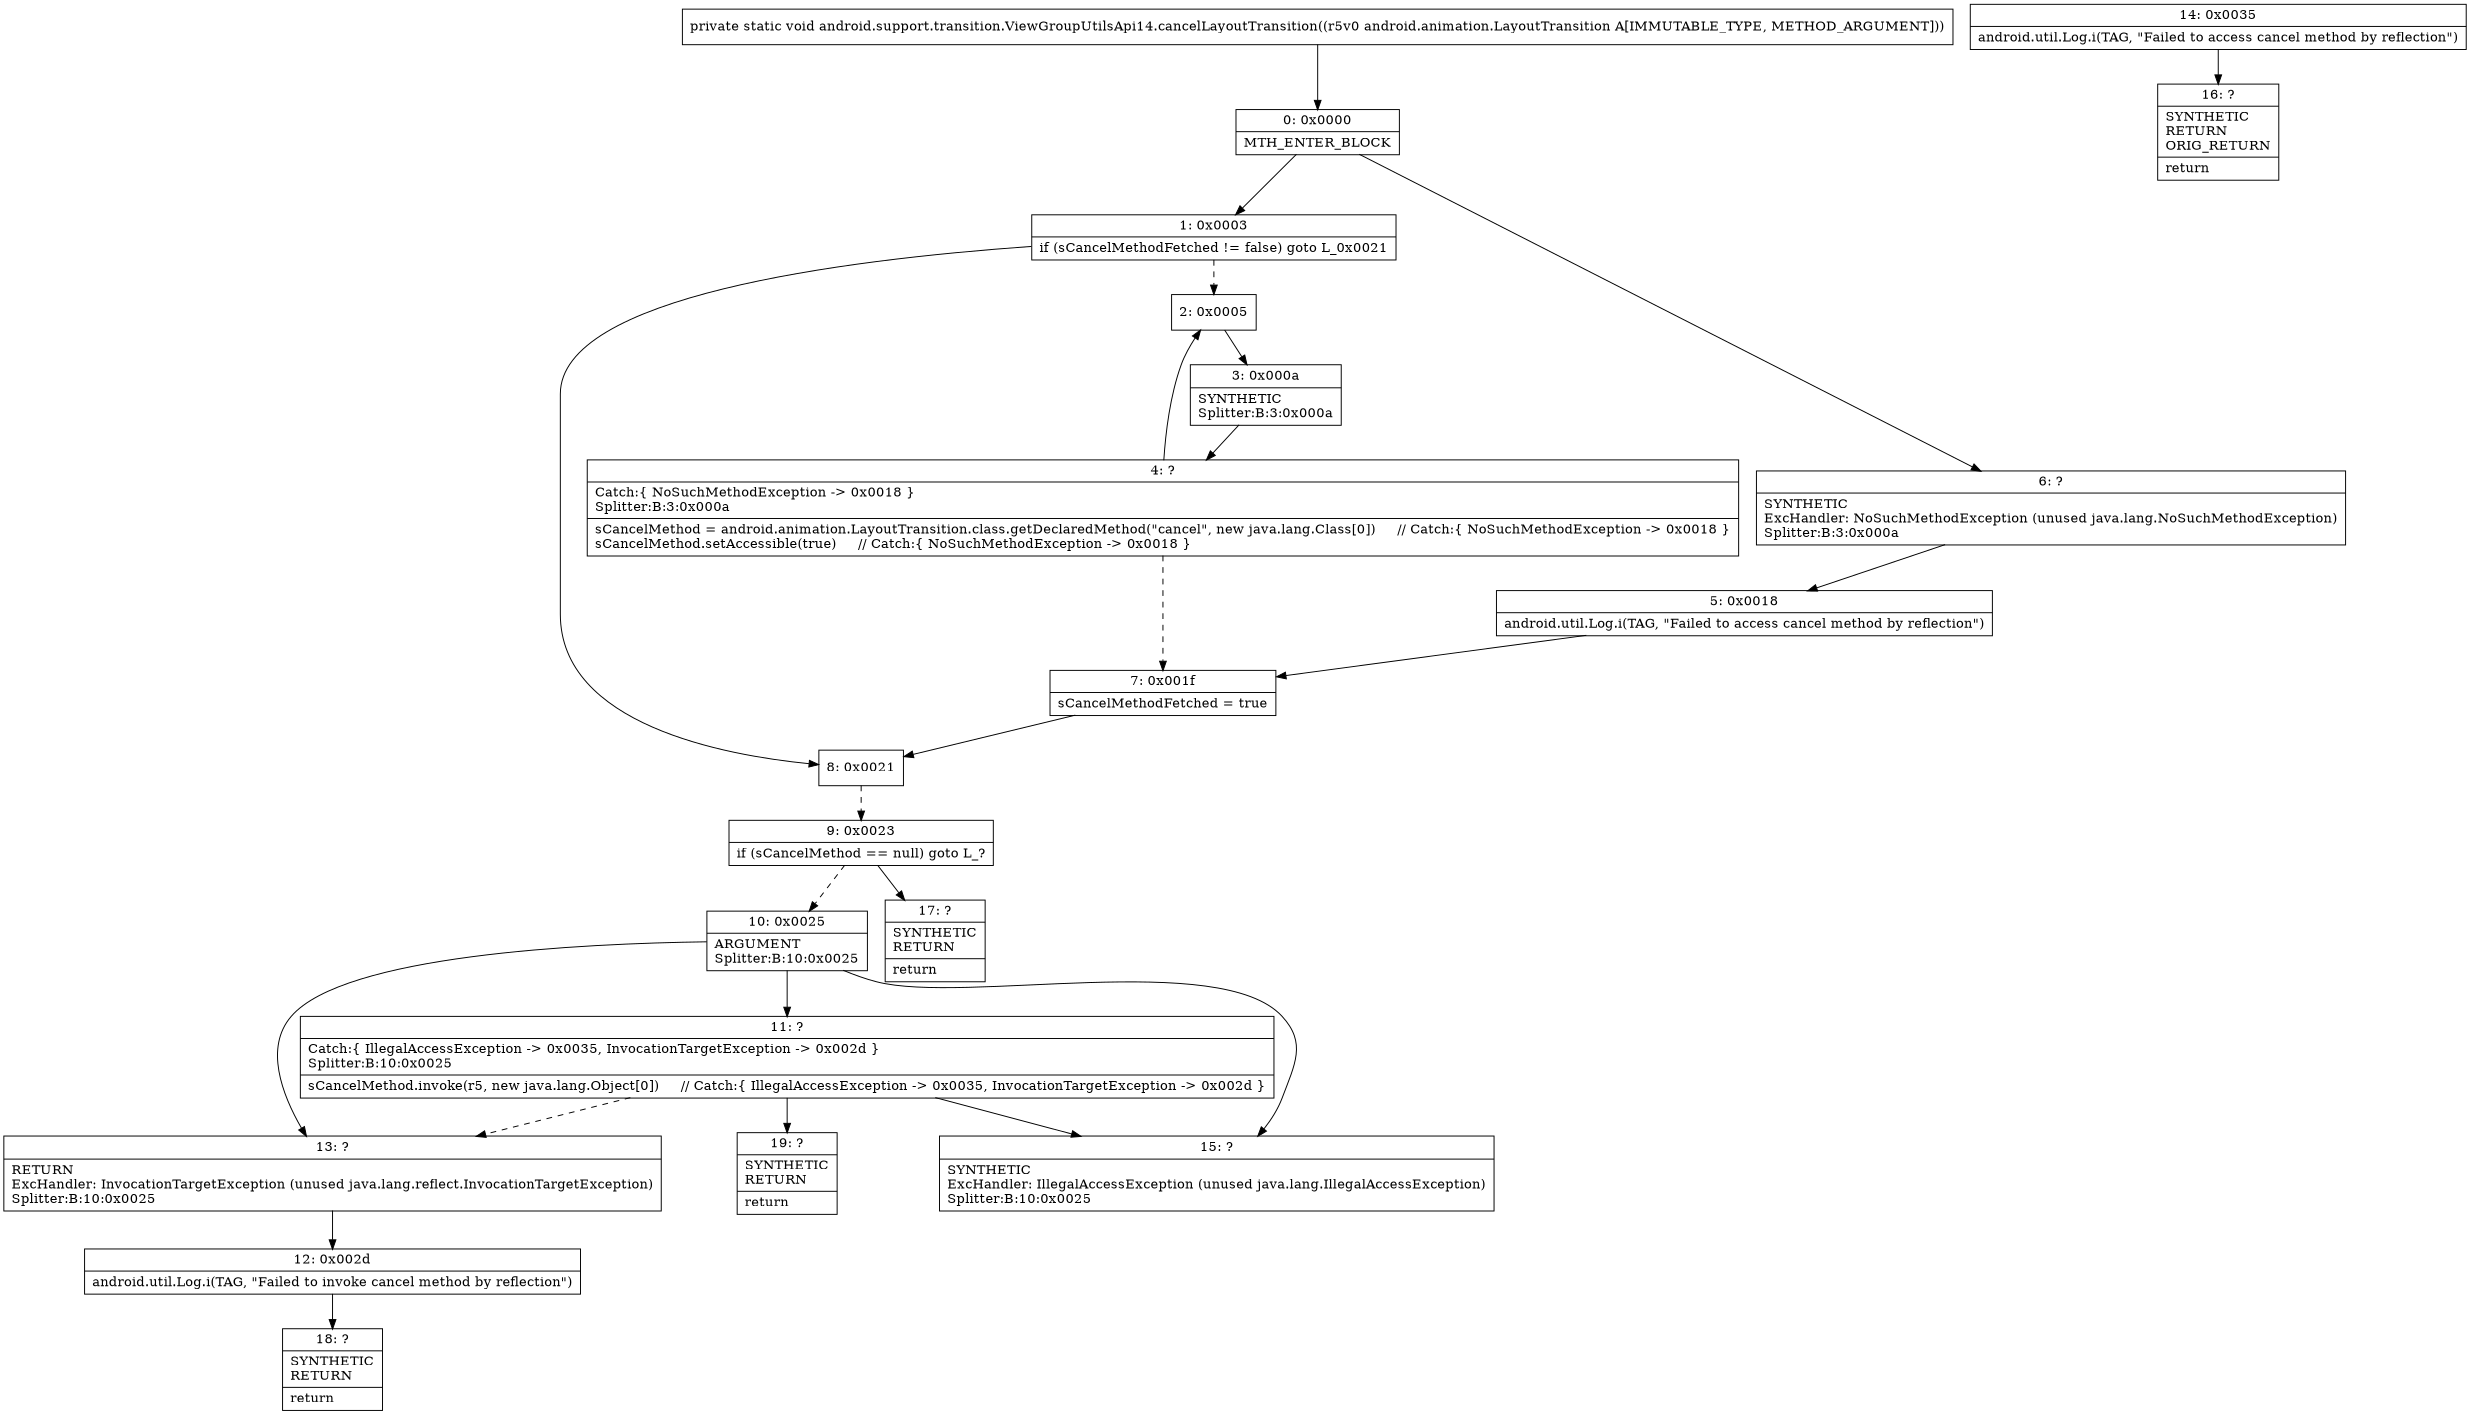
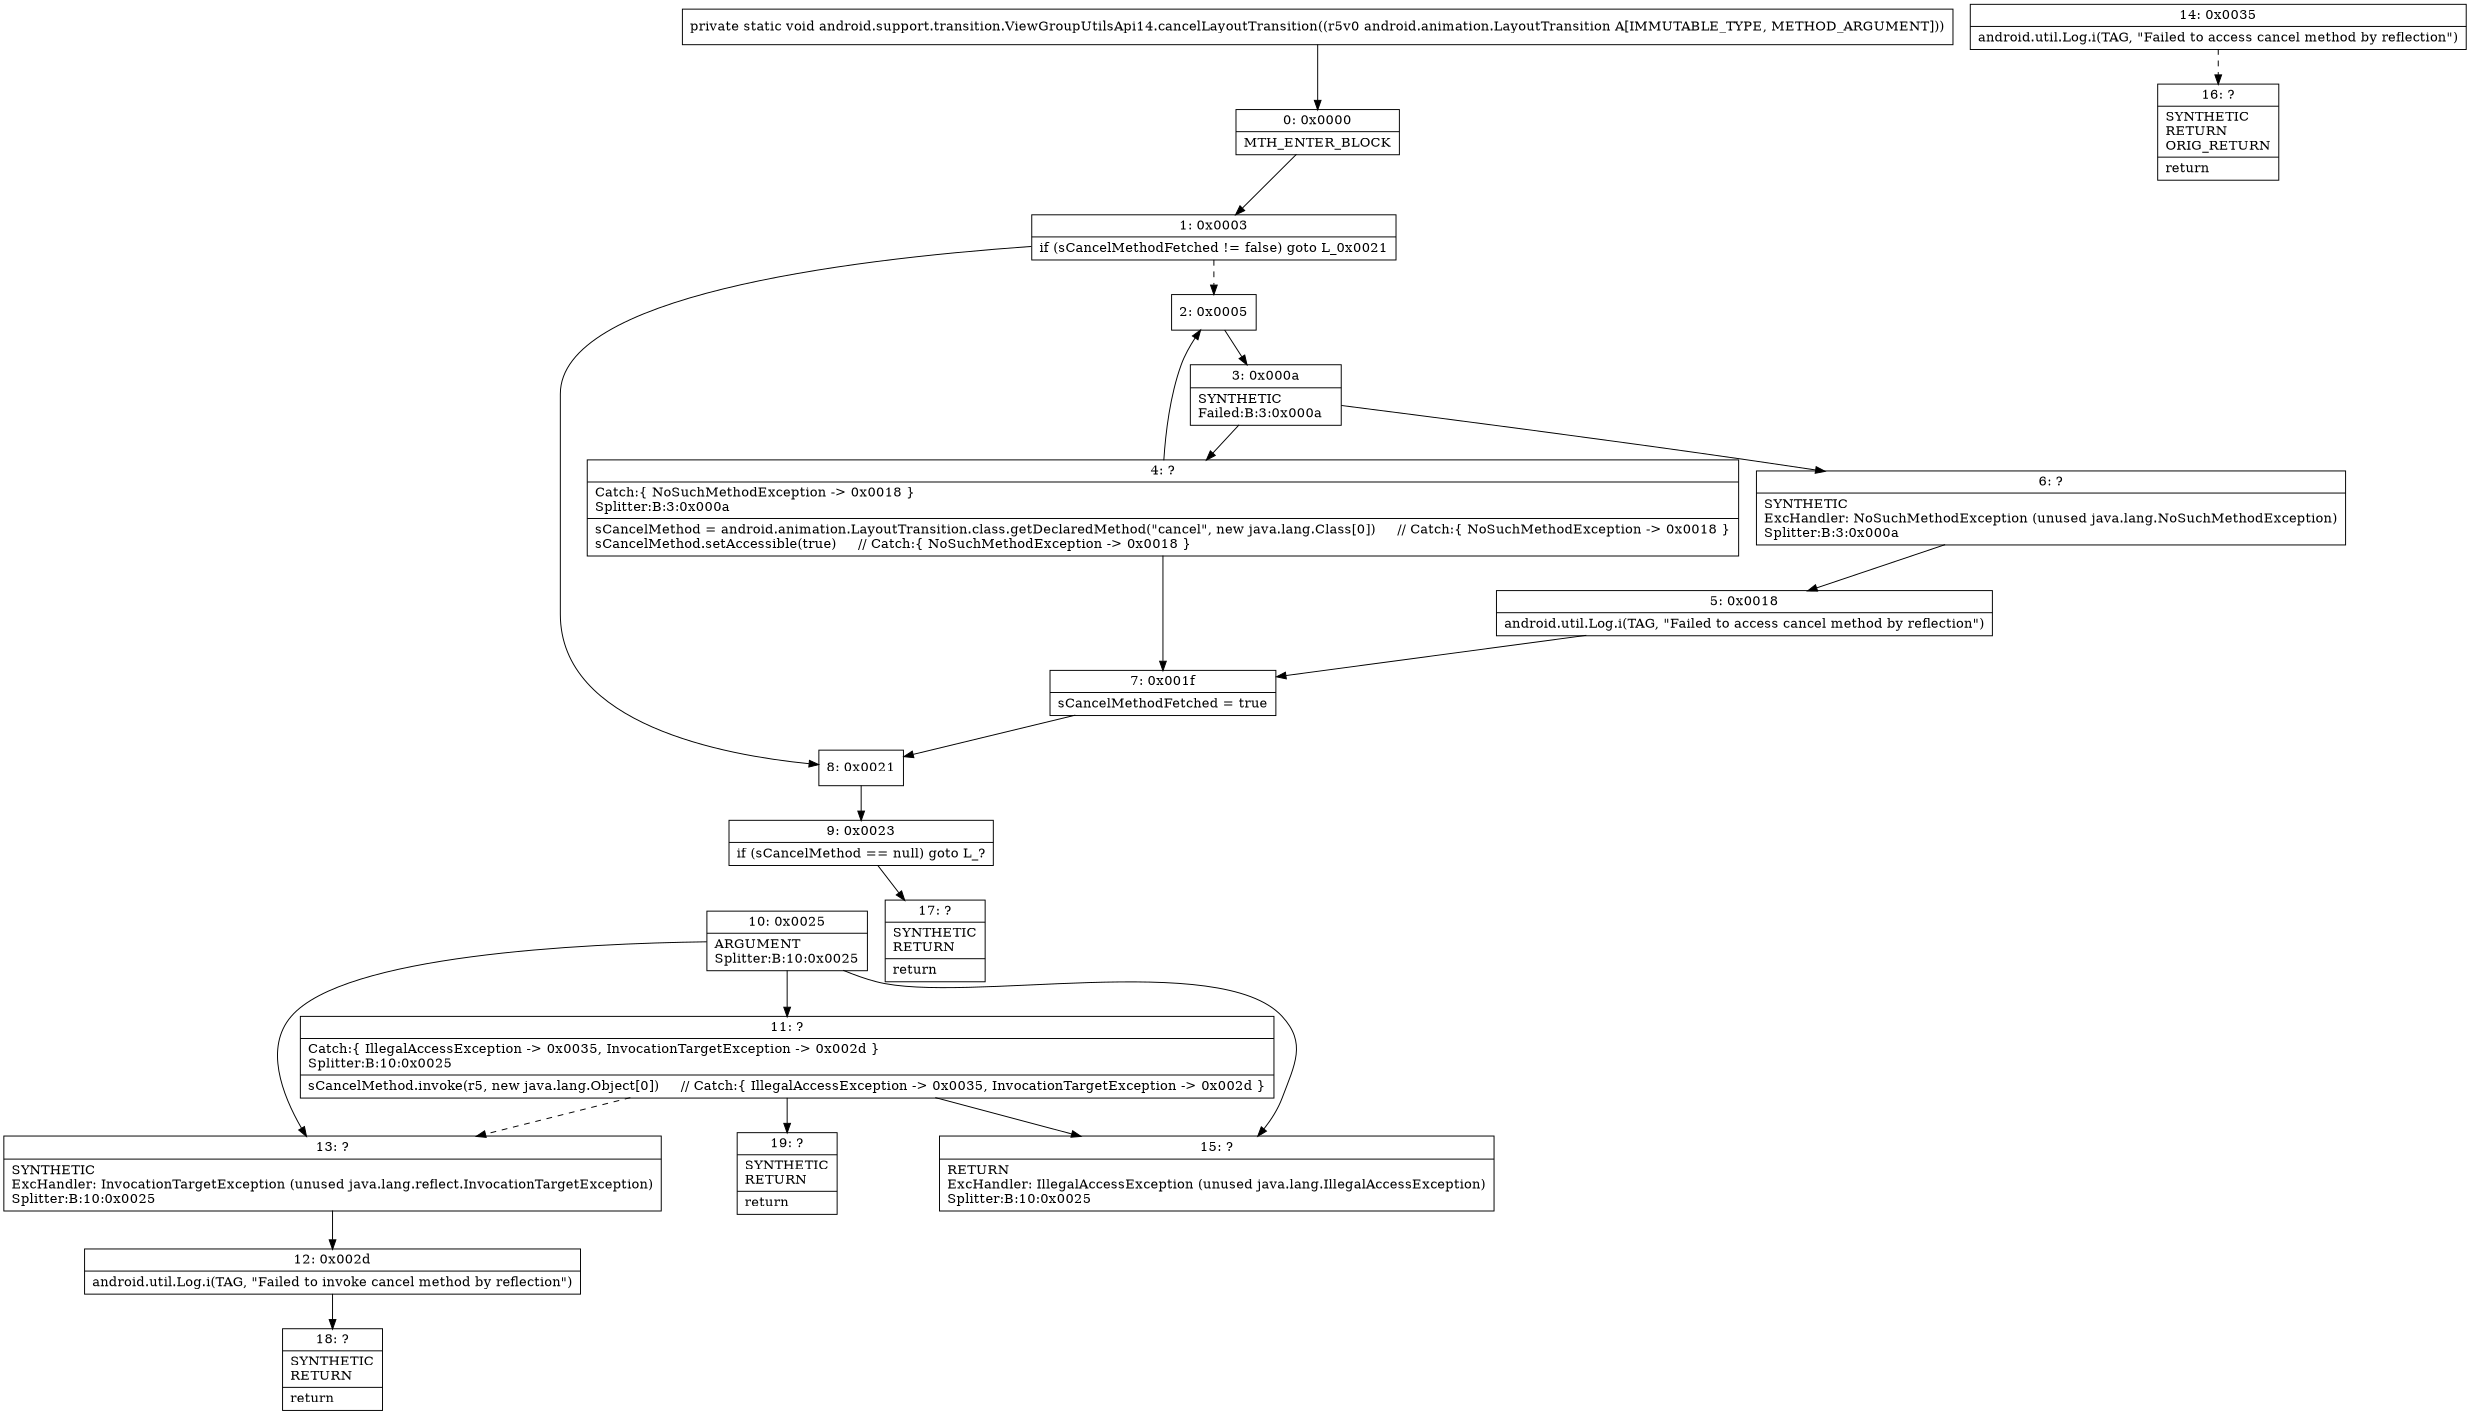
edge "14: 0x0035" -> "16: ?": style solid -> dashed
edge "0: 0x0000" -> "6: ?": now "3: 0x000a" -> "6: ?"
node "3: 0x000a": text "Splitter:B:3:0x000a" -> "Failed:B:3:0x000a"
edge "4: ?" -> "7: 0x001f": style dashed -> solid
edge "8: 0x0021" -> "9: 0x0023": style dashed -> solid
edge "9: 0x0023" -> "10: 0x0025": removed
node "13: ?": text "RETURN" -> "SYNTHETIC"
node "15: ?": text "SYNTHETIC" -> "RETURN"
